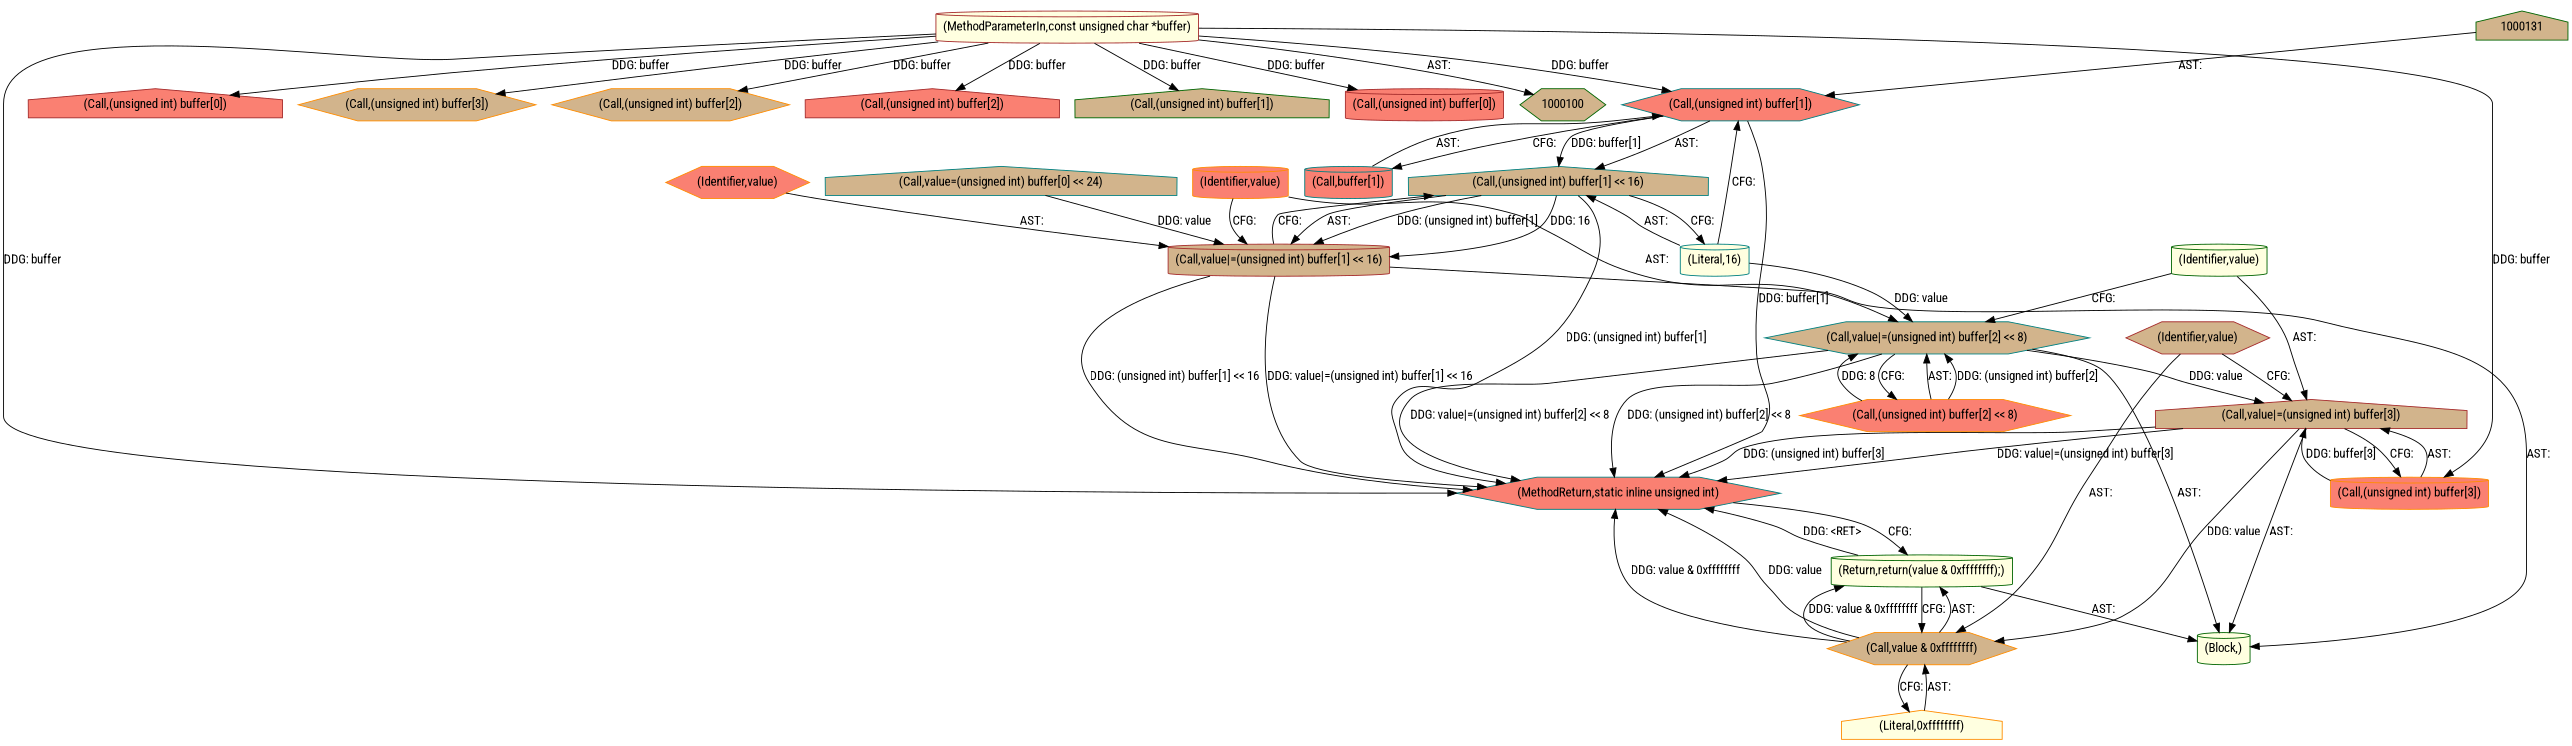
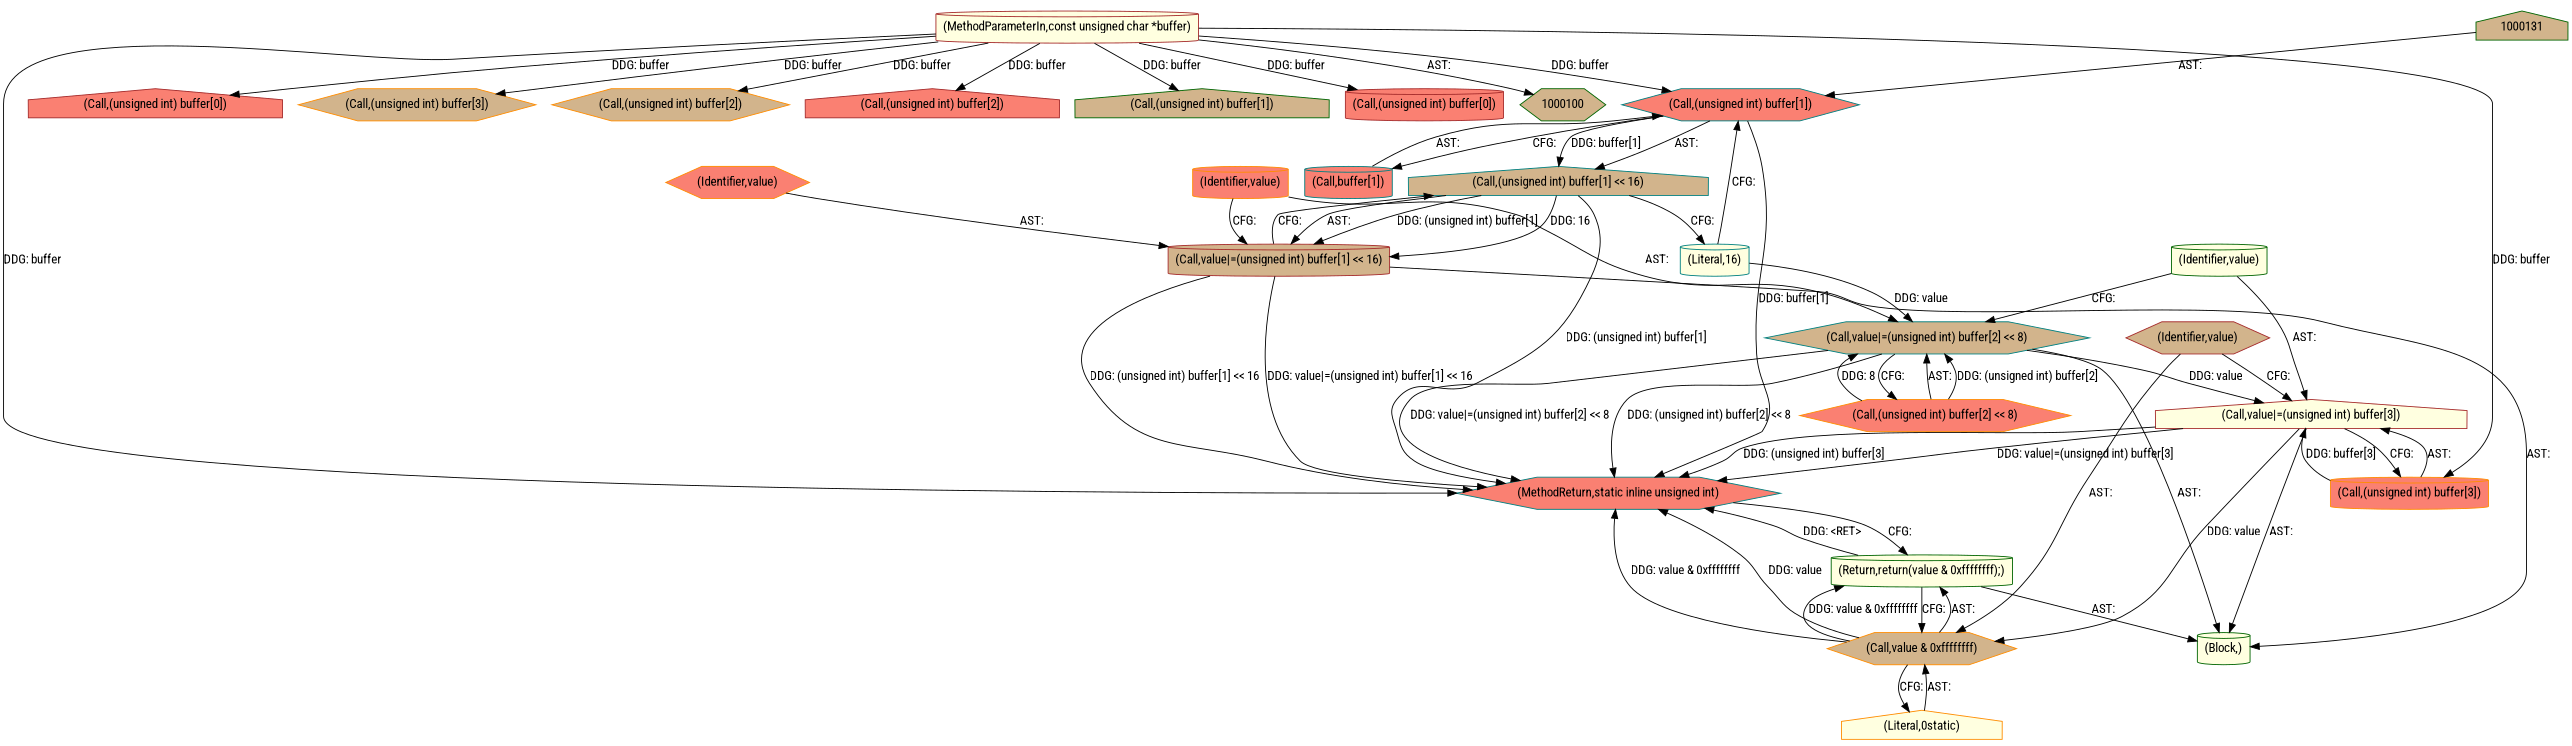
node "(Call,value=(unsigned int) buffer[0] << 24)": removed
edge "(Literal,16)" -> "(Call,(unsigned int) buffer[1] << 16)": removed, label "AST:"
node "(Call,value|=(unsigned int) buffer[3])": fillcolor tan -> lightyellow
node "(Literal,0xffffffff)": label "(Literal,0xffffffff)" -> "(Literal,0static)"
